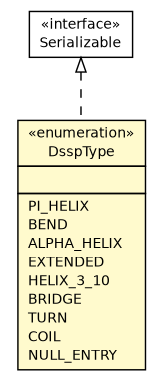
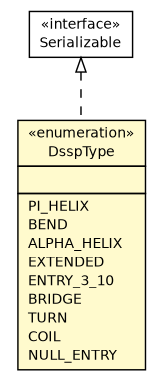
node "DsspType": text "HELIX_3_10" -> "ENTRY_3_10"
